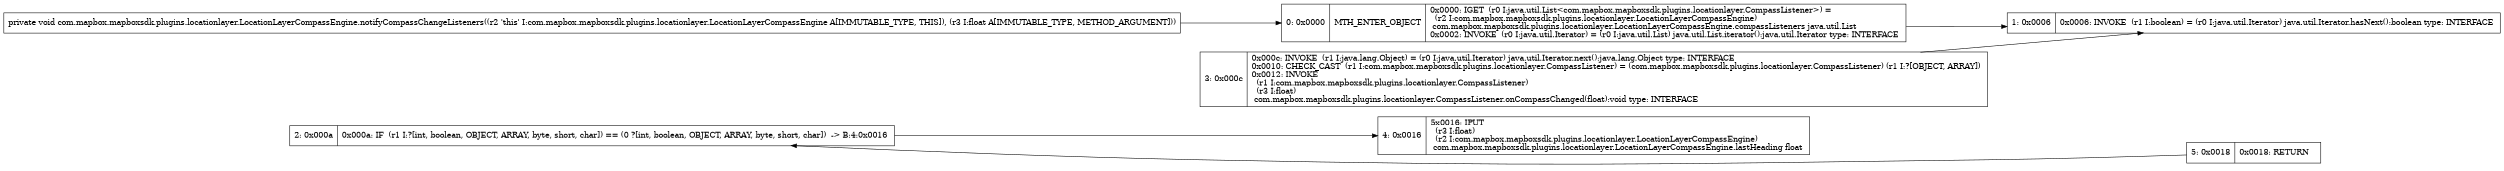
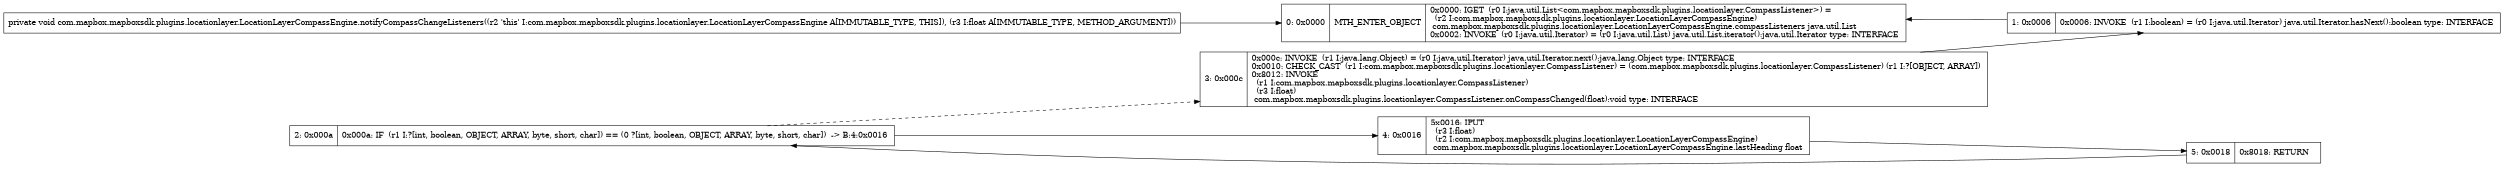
edge "0: 0x0000" -> "1: 0x0006": reversed
node "3: 0x000c": text "0x0012: INVOKE" -> "0x8012: INVOKE"
edge "2: 0x000a" -> "3: 0x000c": added
edge "4: 0x0016" -> "5: 0x0018": added
node "5: 0x0018": text "0x0018: RETURN" -> "0x8018: RETURN"
